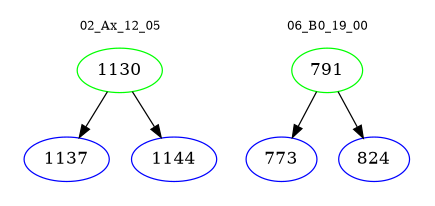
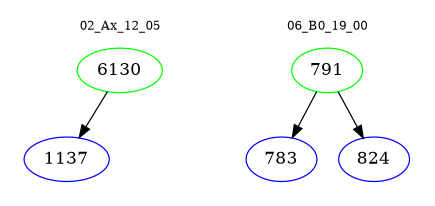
node "1130": label "1130" -> "6130"
node "1144": removed
node "773": label "773" -> "783"
